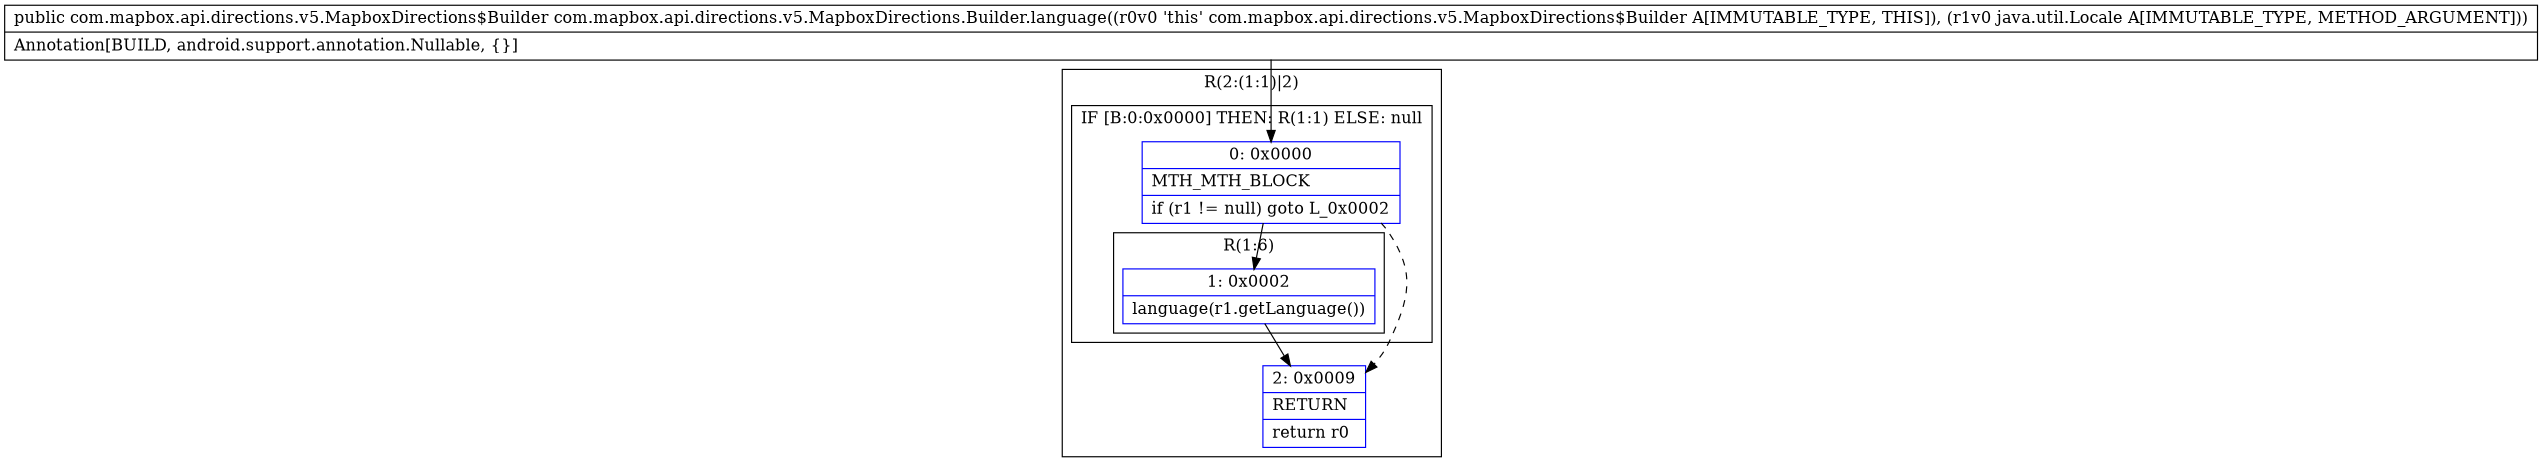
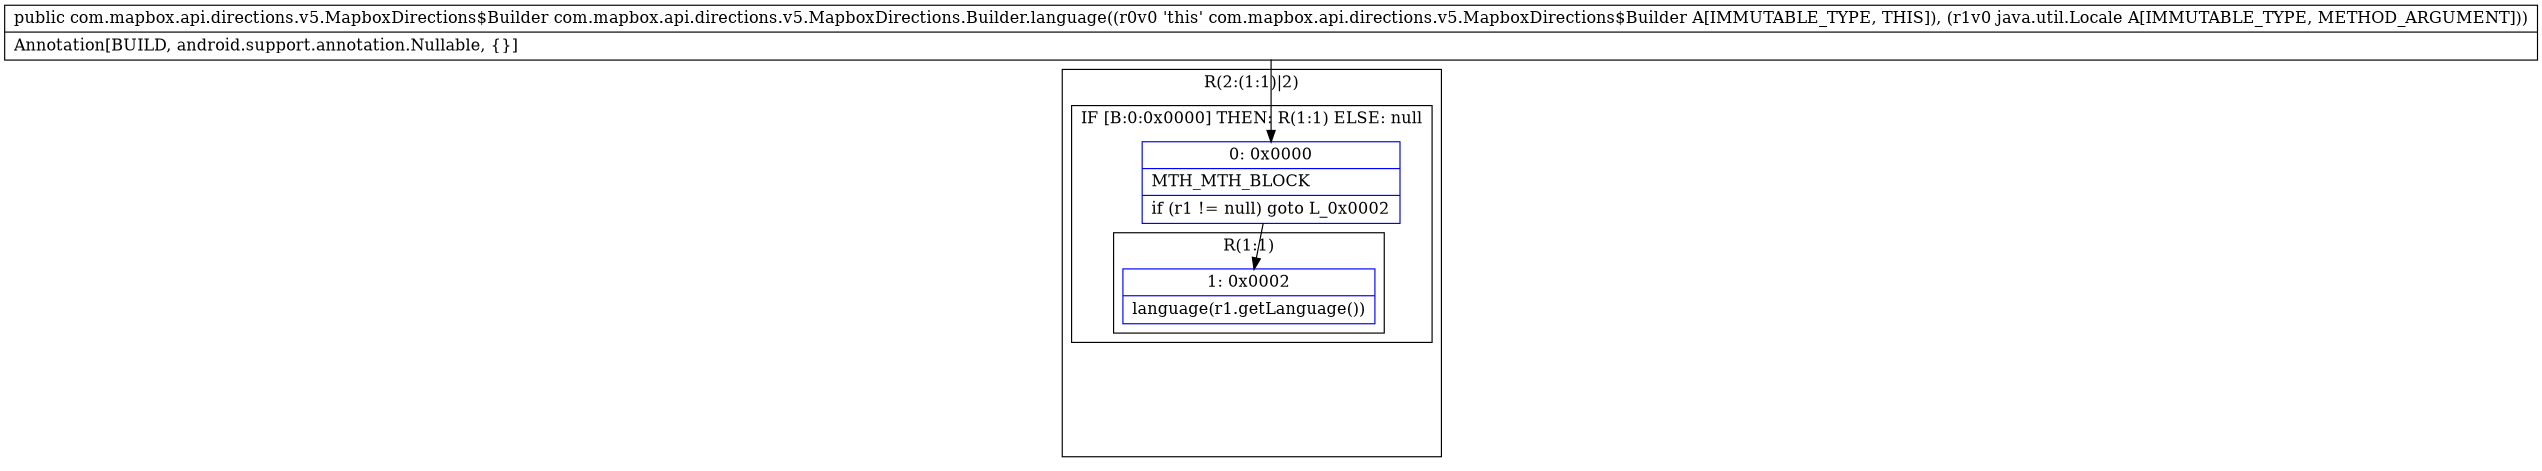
cluster "R(1:6)": label "R(1:6)" -> "R(1:1)"
node "2: 0x0009": removed
